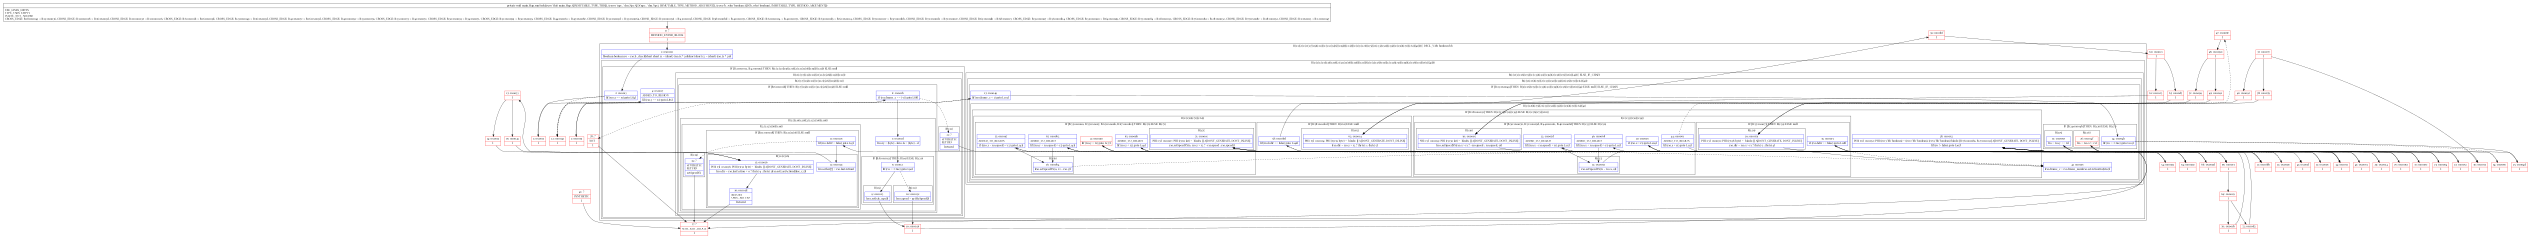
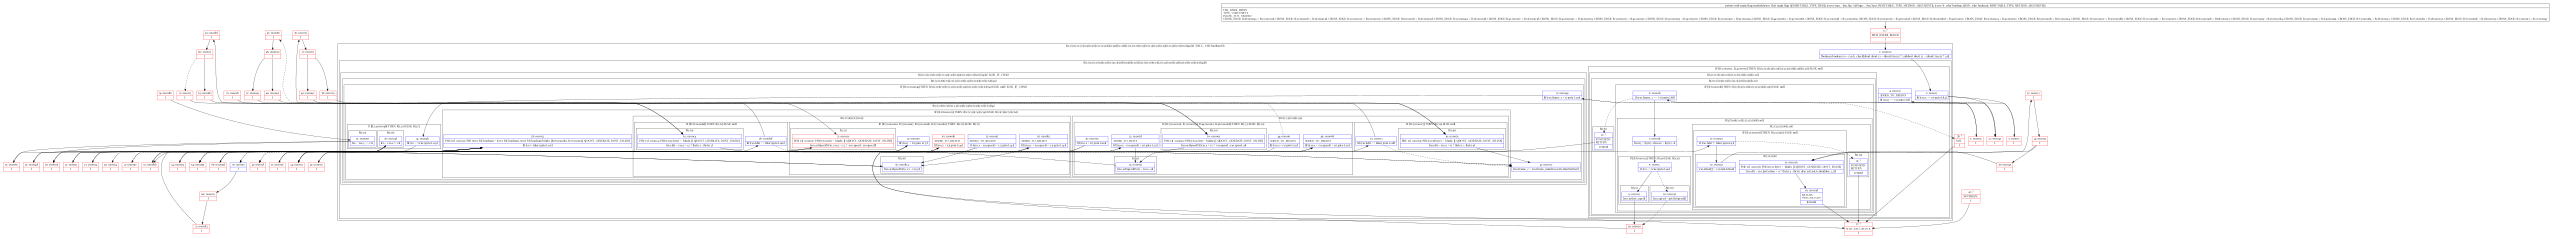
node "0: ?": text "METHOD_ENTER_BLOCK" -> "MTH_ENTER_BLOCK"
edge "60: 0x00c1" -> "61: 0x00c3": style solid -> dashed
edge "37: 0x0077" -> "36: 0x0075": reversed
edge "2: 0x0013" -> "22: 0x0047": style dashed -> solid
edge "13: 0x0033" -> "18: 0x0045": now "14: 0x0035" -> "18: 0x0045"
node "53: 0x00a0": color red -> blue
node "65: 0x00ab": color blue -> red
node "71: 0x00ce": color blue -> red
node "32: 0x005d": text "ADDED_TO_REGION" -> "ADDED_TO_HINTS"
node "26: 0x004f": color red -> blue
edge "24: 0x004b" -> "74: 0x0086": removed
edge "54: 0x00a2" -> "55: 0x00a7": now "54: 0x00a2" -> "56: 0x00b4"
edge "67: 0x00b2" -> "68: 0x00c7": style solid -> dashed
edge "29: 0x0054" -> "30: 0x0056": removed
edge "76: 0x008a" -> "28: 0x0052": reversed
edge "62: 0x00c4" -> "41: 0x007c": added
edge "56: 0x00b4" -> "57: 0x00bb": style dashed -> solid
node "68: 0x00c7": color red -> blue
node "19: ?": text "setSpeedXY" -> "lreturnl"
edge "20: 0x003e" -> "10: 0x0026": style solid -> dashed
edge "69: 0x00c9" -> "70: 0x00cb": removed
